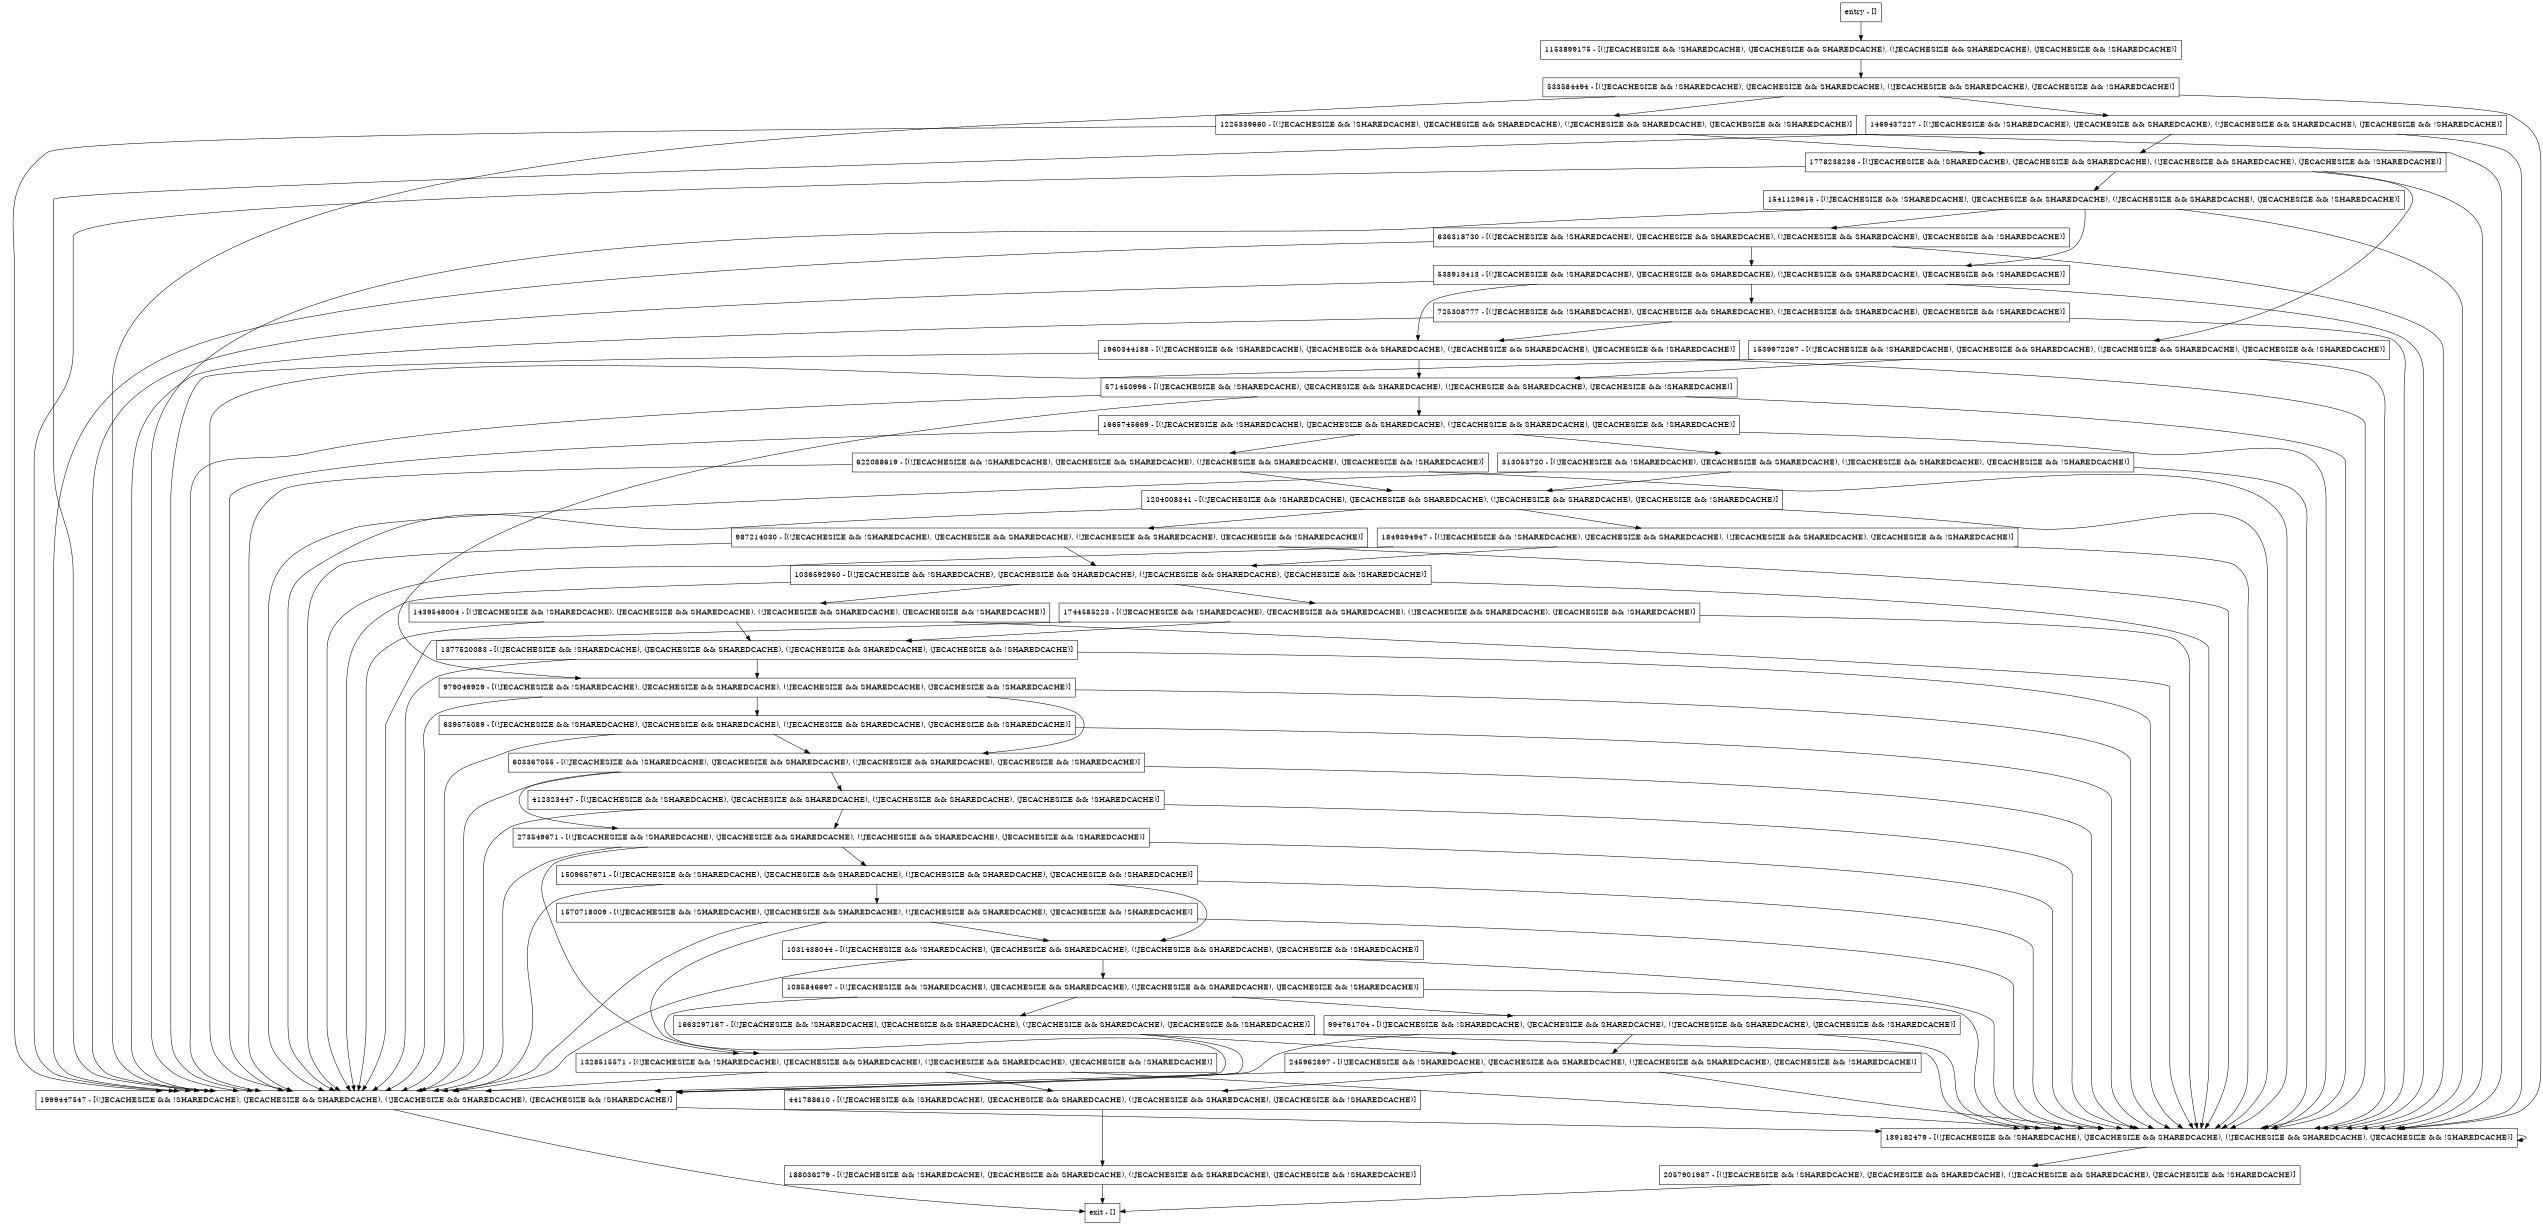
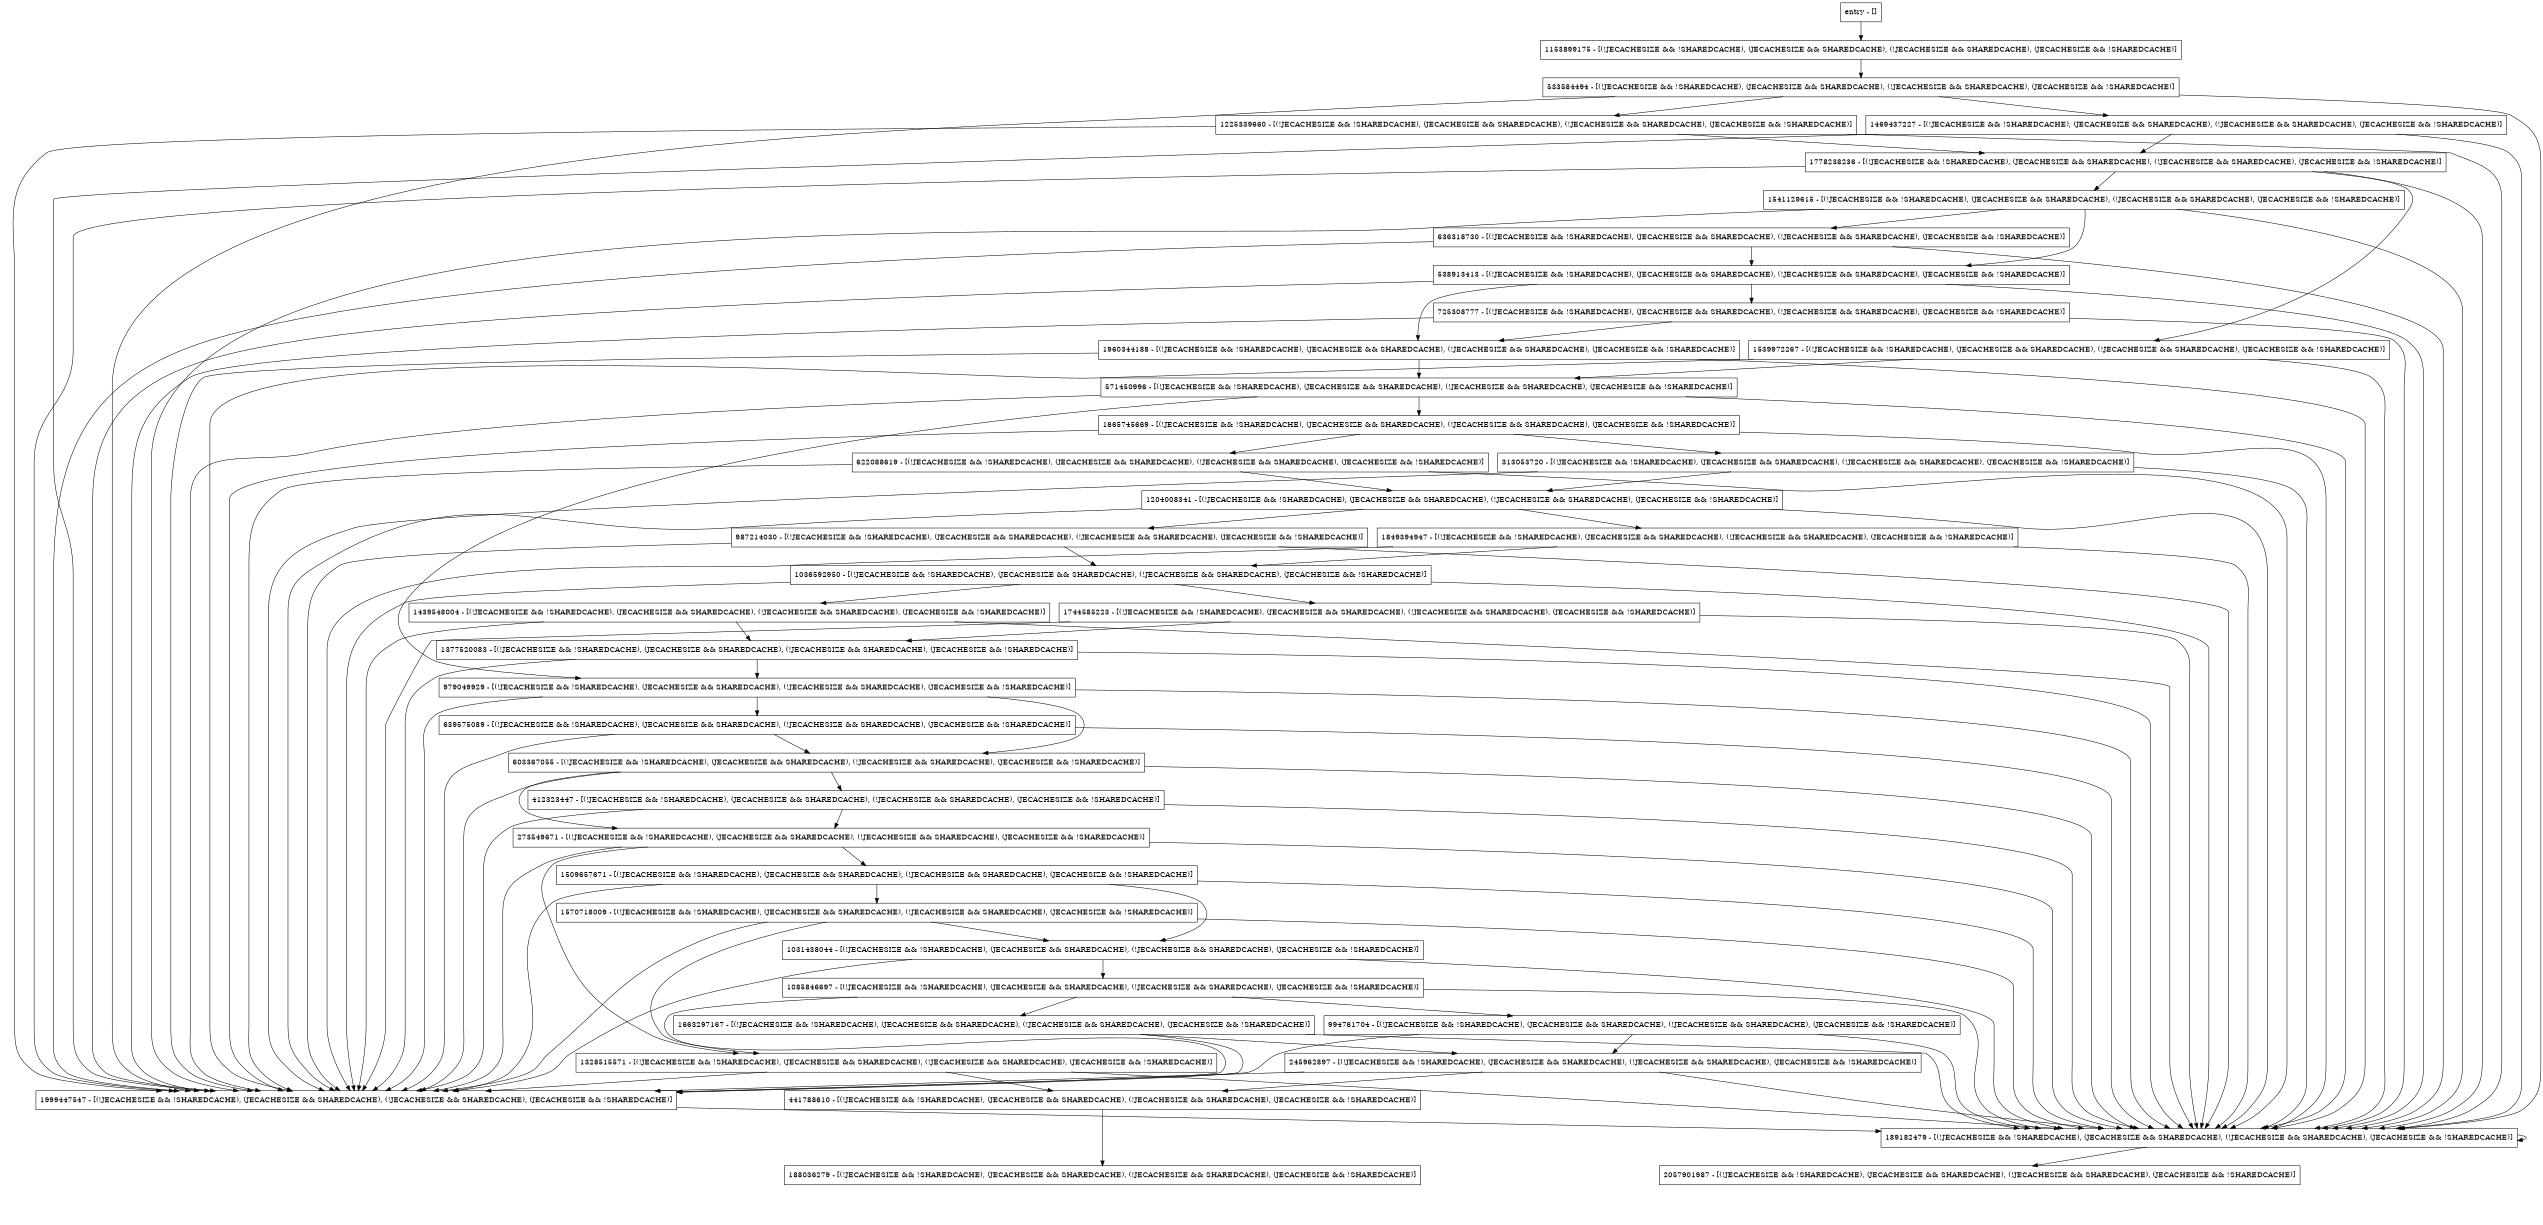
node "exit - []": removed
